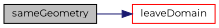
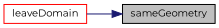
edge "sameGeometry" -> "leaveDomain": reversed
